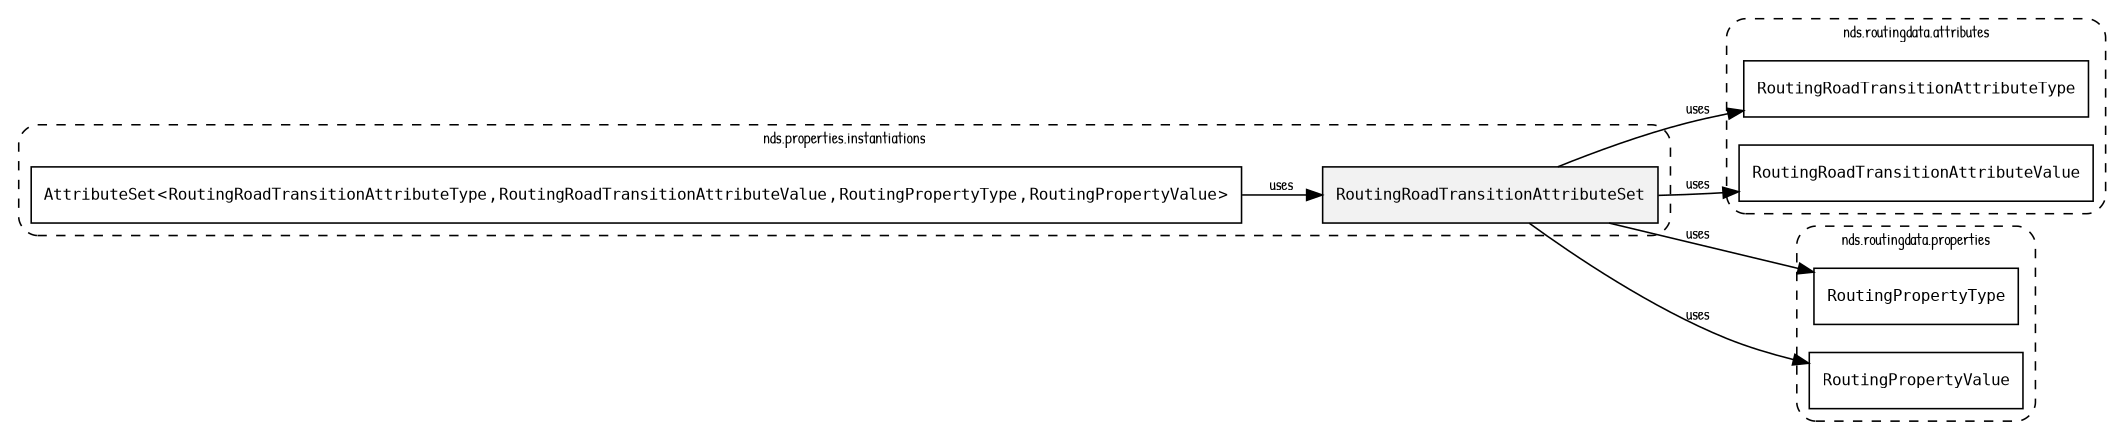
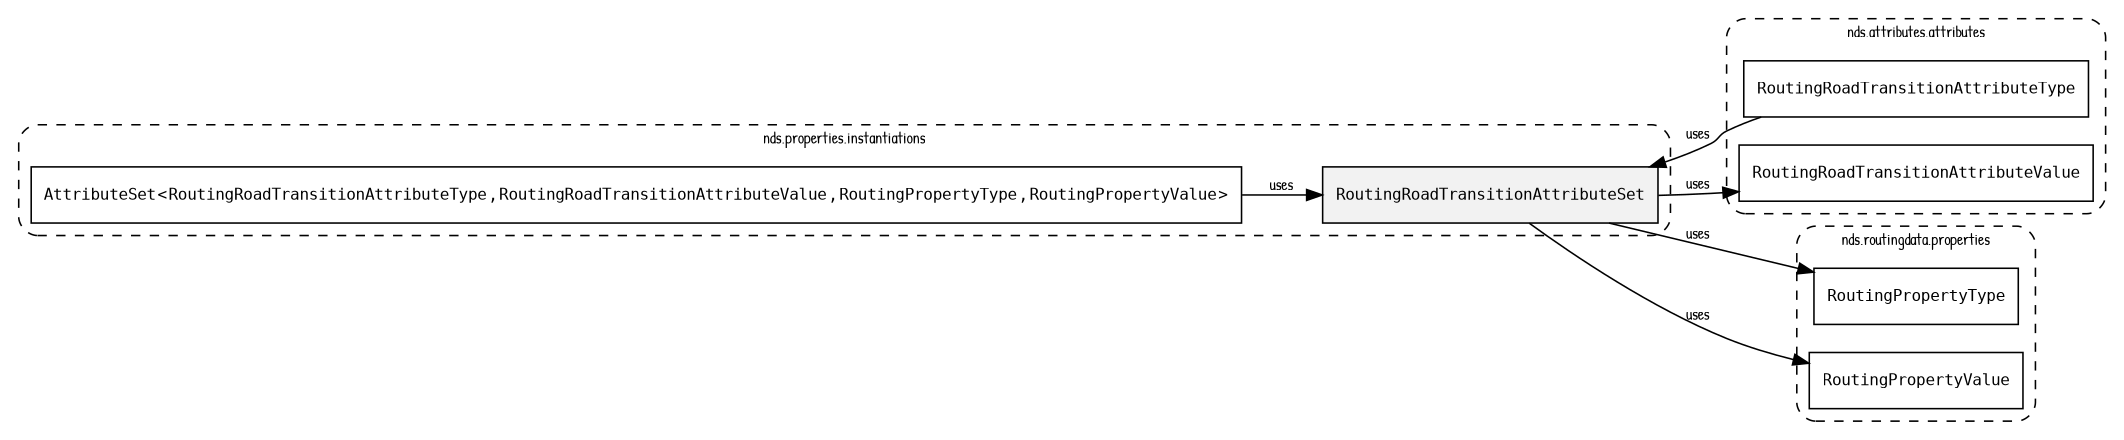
cluster "nds.routingdata.attributes": label "nds.routingdata.attributes" -> "nds.attributes.attributes"
edge "RoutingRoadTransitionAttributeSet" -> "RoutingRoadTransitionAttributeType": reversed
